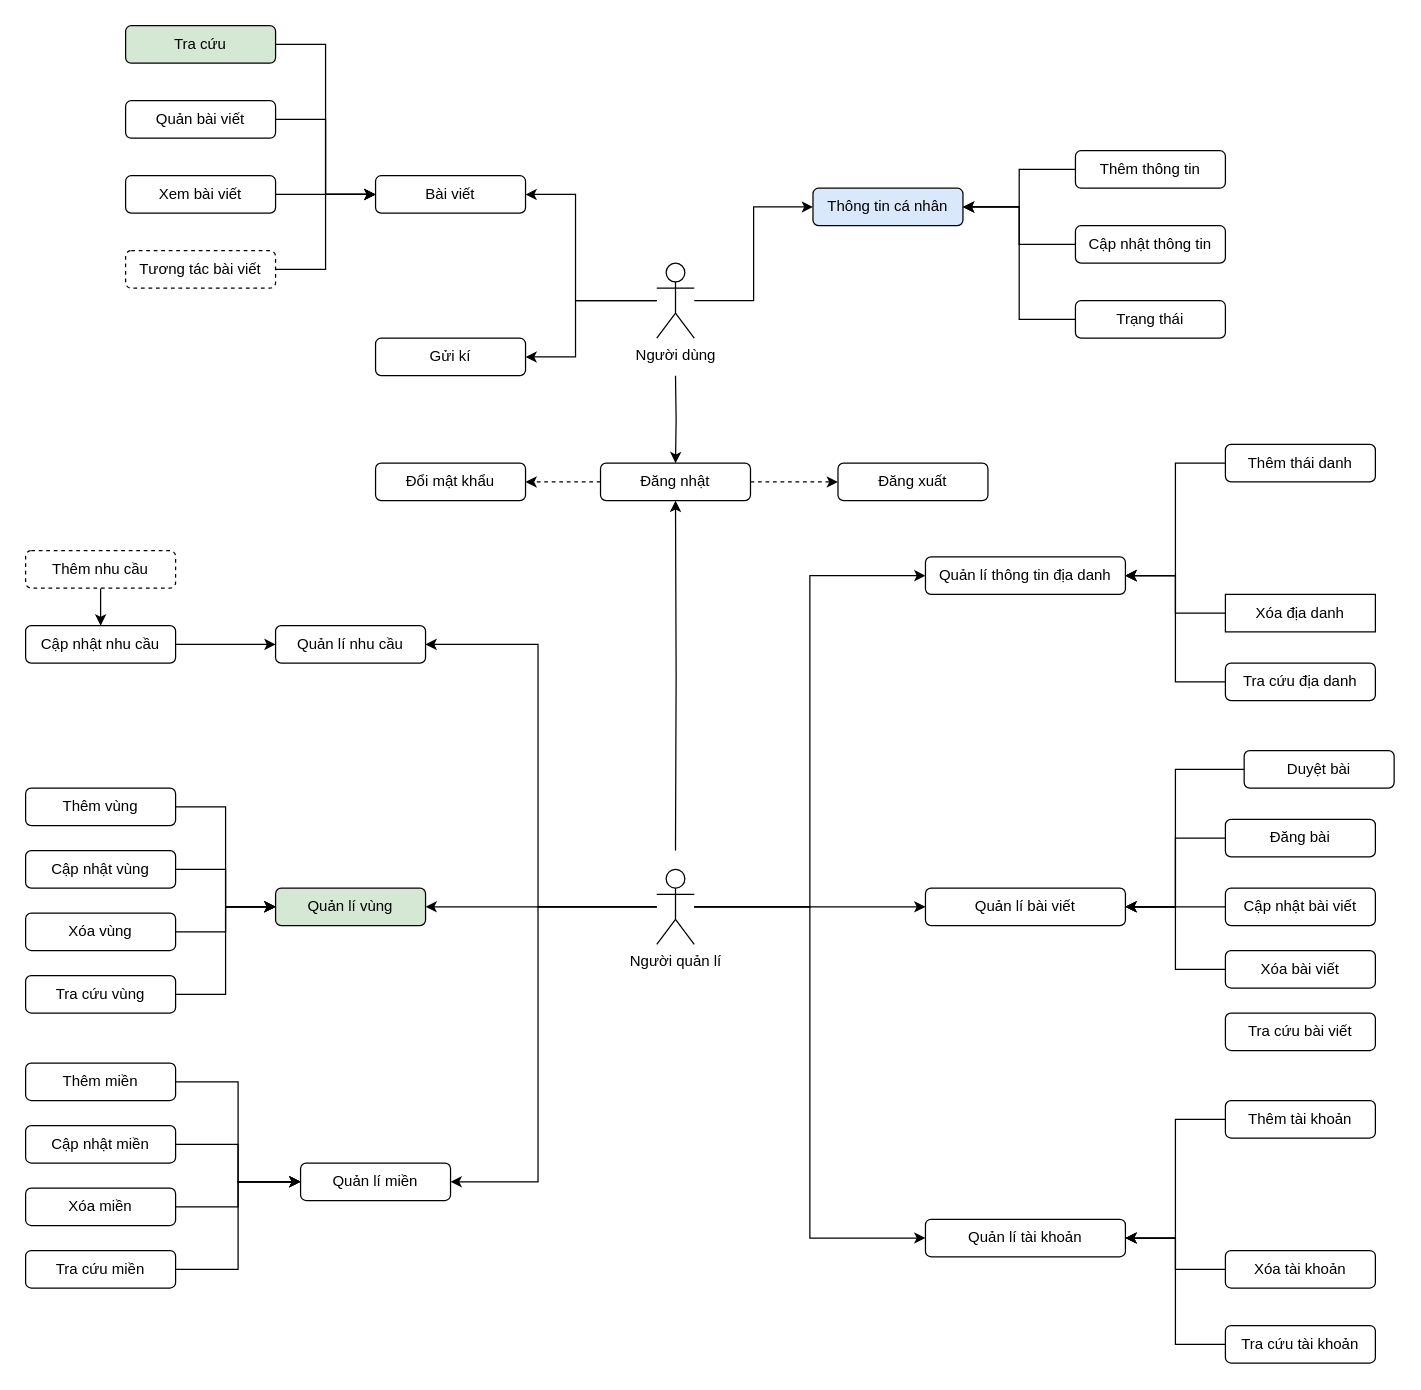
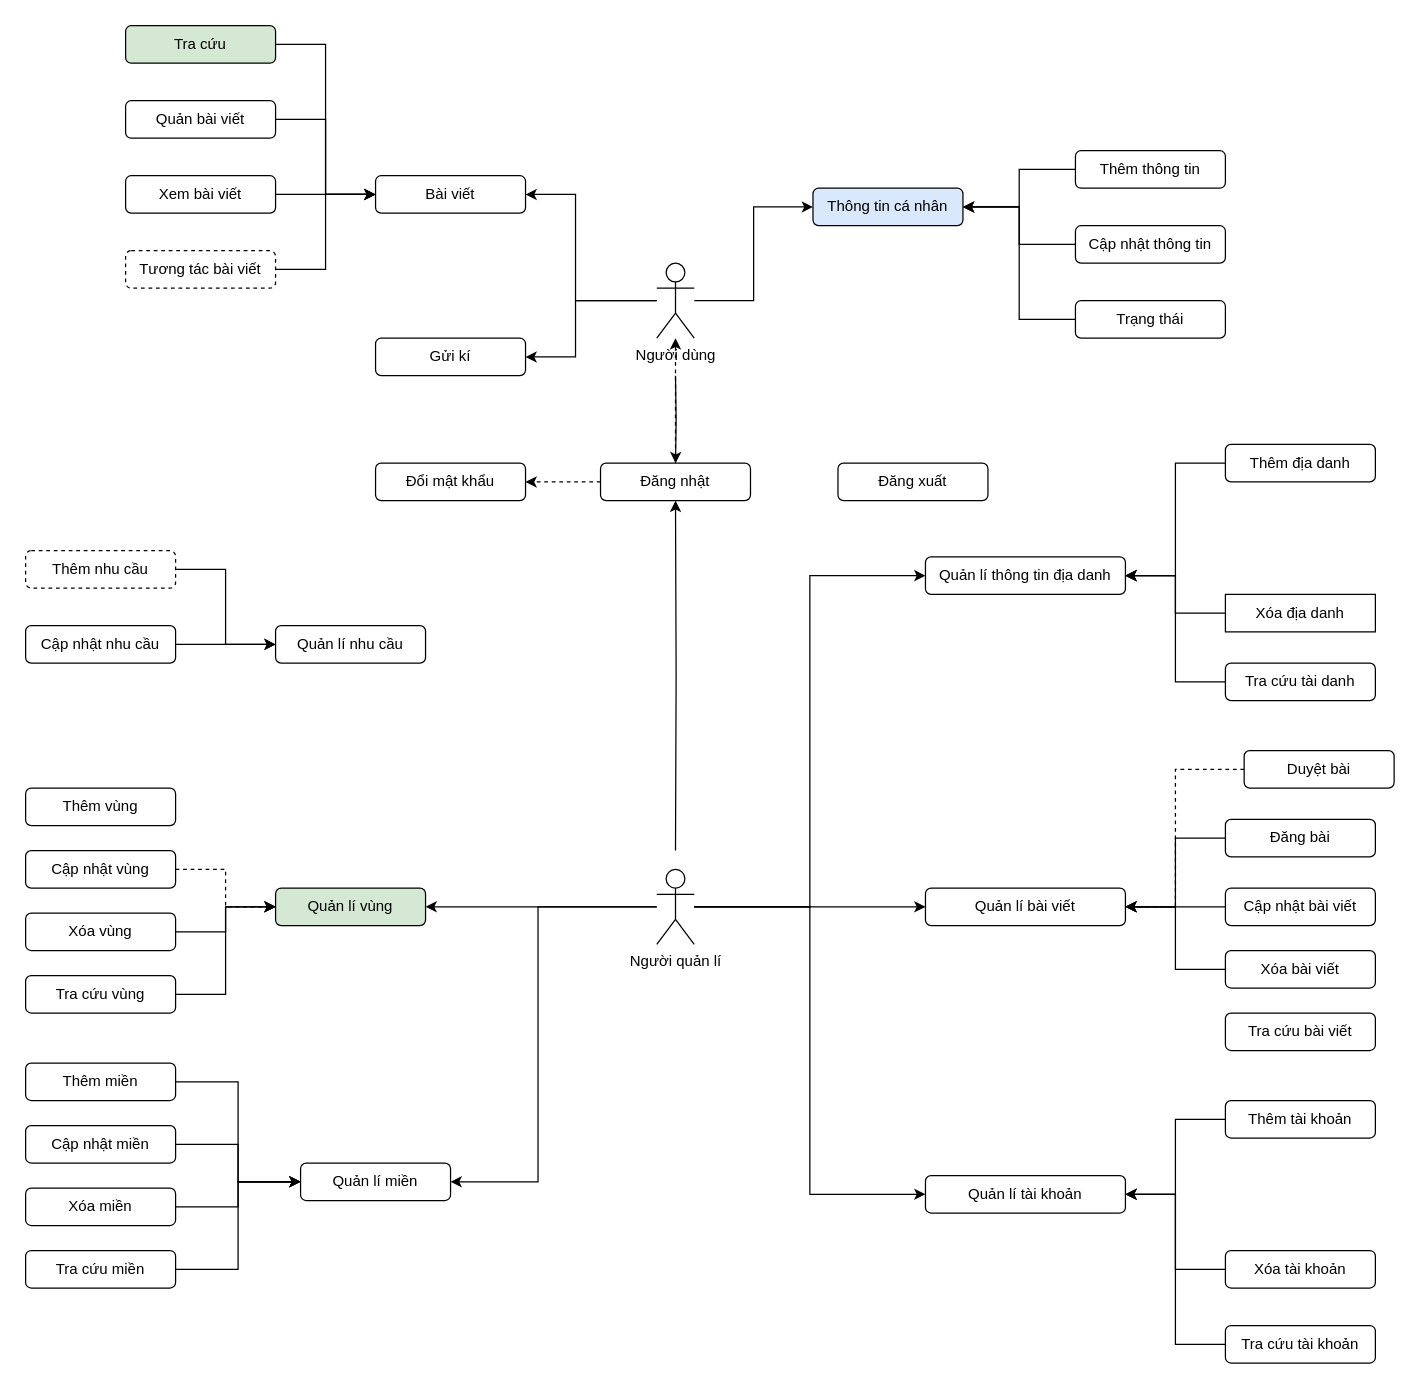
node "Thêm thái danh": label "Thêm thái danh" -> "Thêm địa danh"
edge "Đăng nhật" -> "Đăng xuất": now "Đăng nhật" -> "Người dùng"
edge "Thêm nhu cầu" -> "Cập nhật nhu cầu": now "Thêm nhu cầu" -> "Quản lí nhu cầu"
node "Tra cứu địa danh": label "Tra cứu địa danh" -> "Tra cứu tài danh"
edge "Người quản lí" -> "Quản lí nhu cầu": removed
edge "Duyệt bài" -> "Quản lí bài viết": style solid -> dashed
edge "Thêm vùng" -> "Quản lí vùng": removed
edge "Cập nhật vùng" -> "Quản lí vùng": style solid -> dashed
node "Quản lí tài khoản": moved (1026, 1238) -> (1026, 1194)
